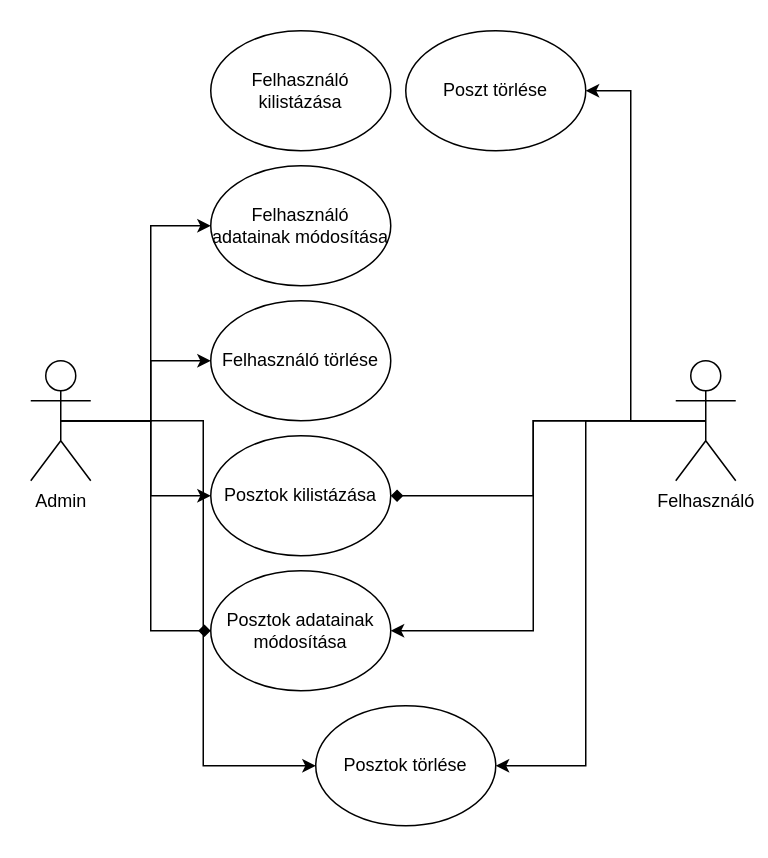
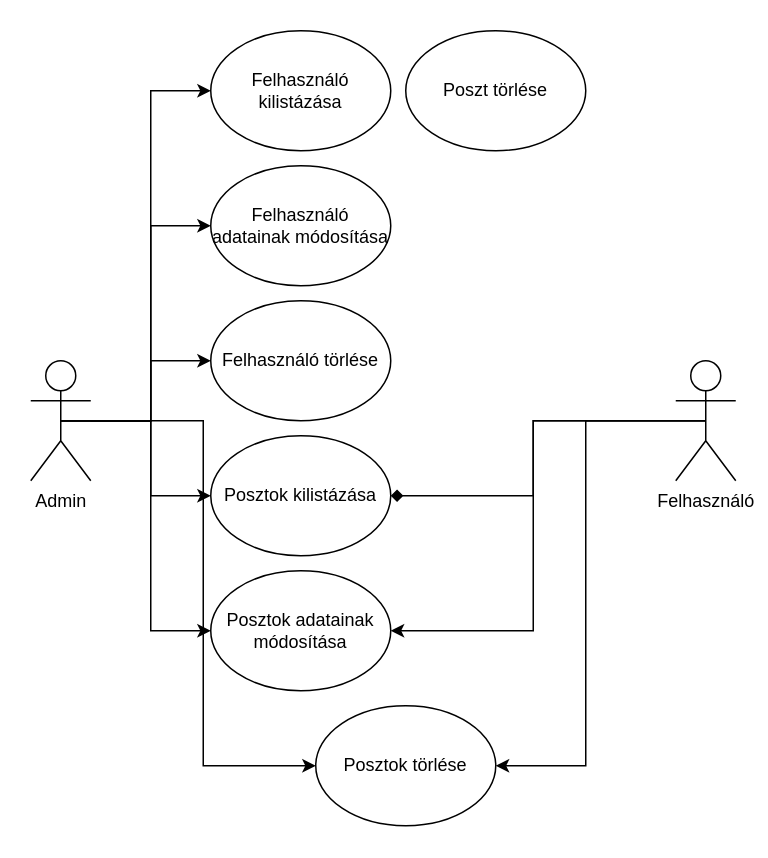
edge "Admin" -> "Felhasználó kilistázása": added
edge "Felhasználó" -> "Poszt törlése": removed
edge "Admin" -> "Posztok adatainak módosítása": arrowhead diamond -> classic
